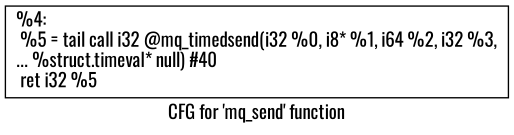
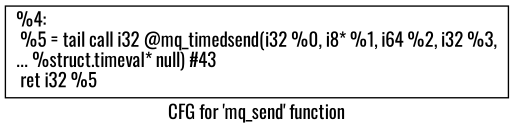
node "%4:": text "... %struct.timeval* null) #40" -> "... %struct.timeval* null) #43"
